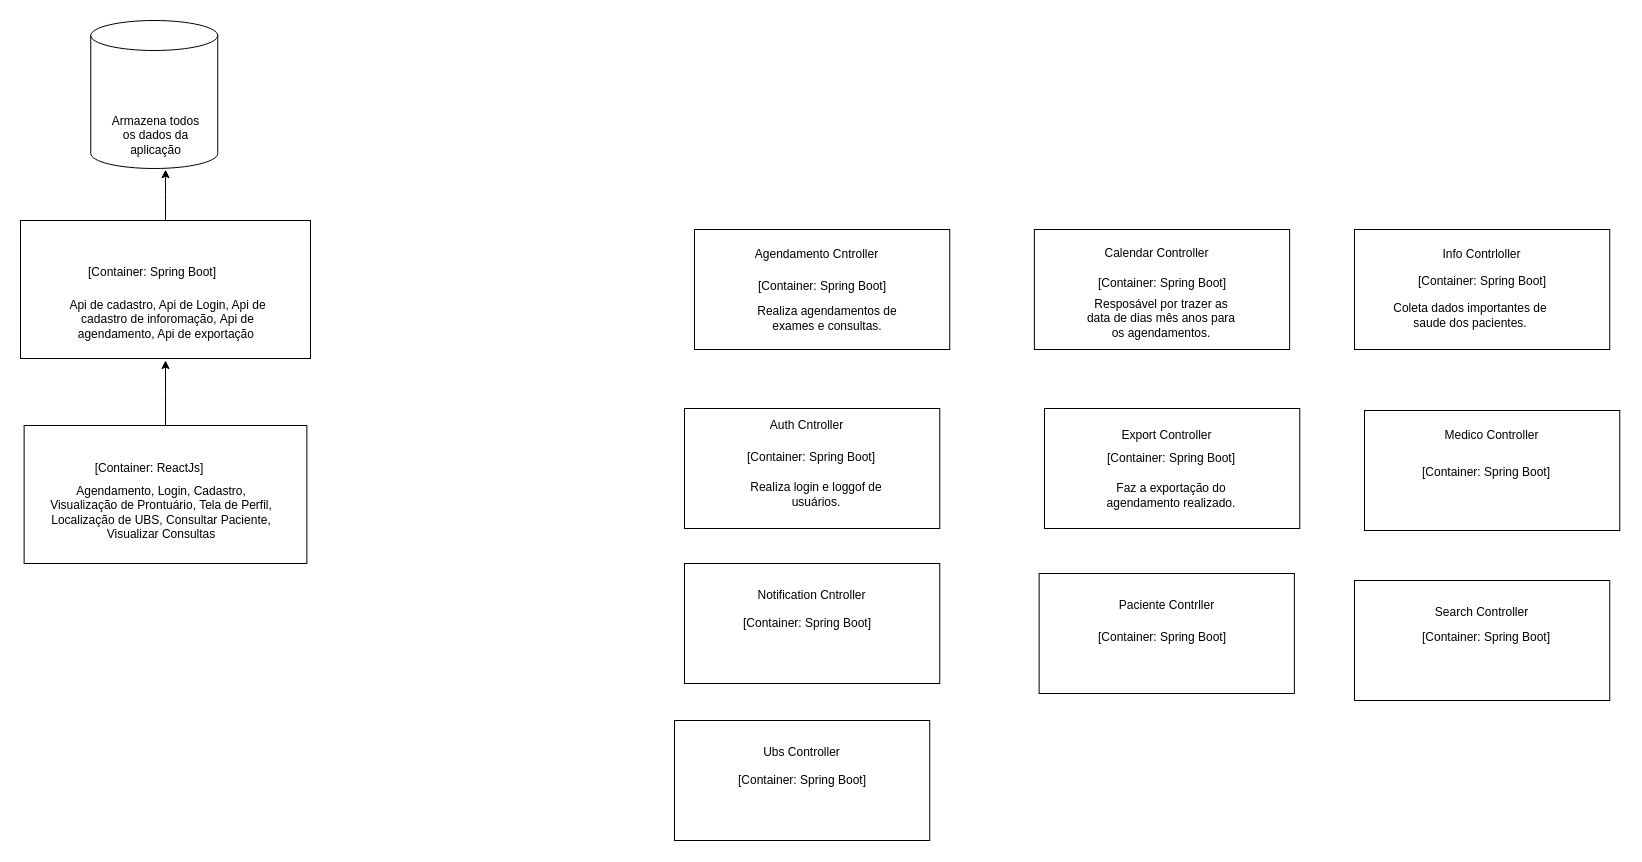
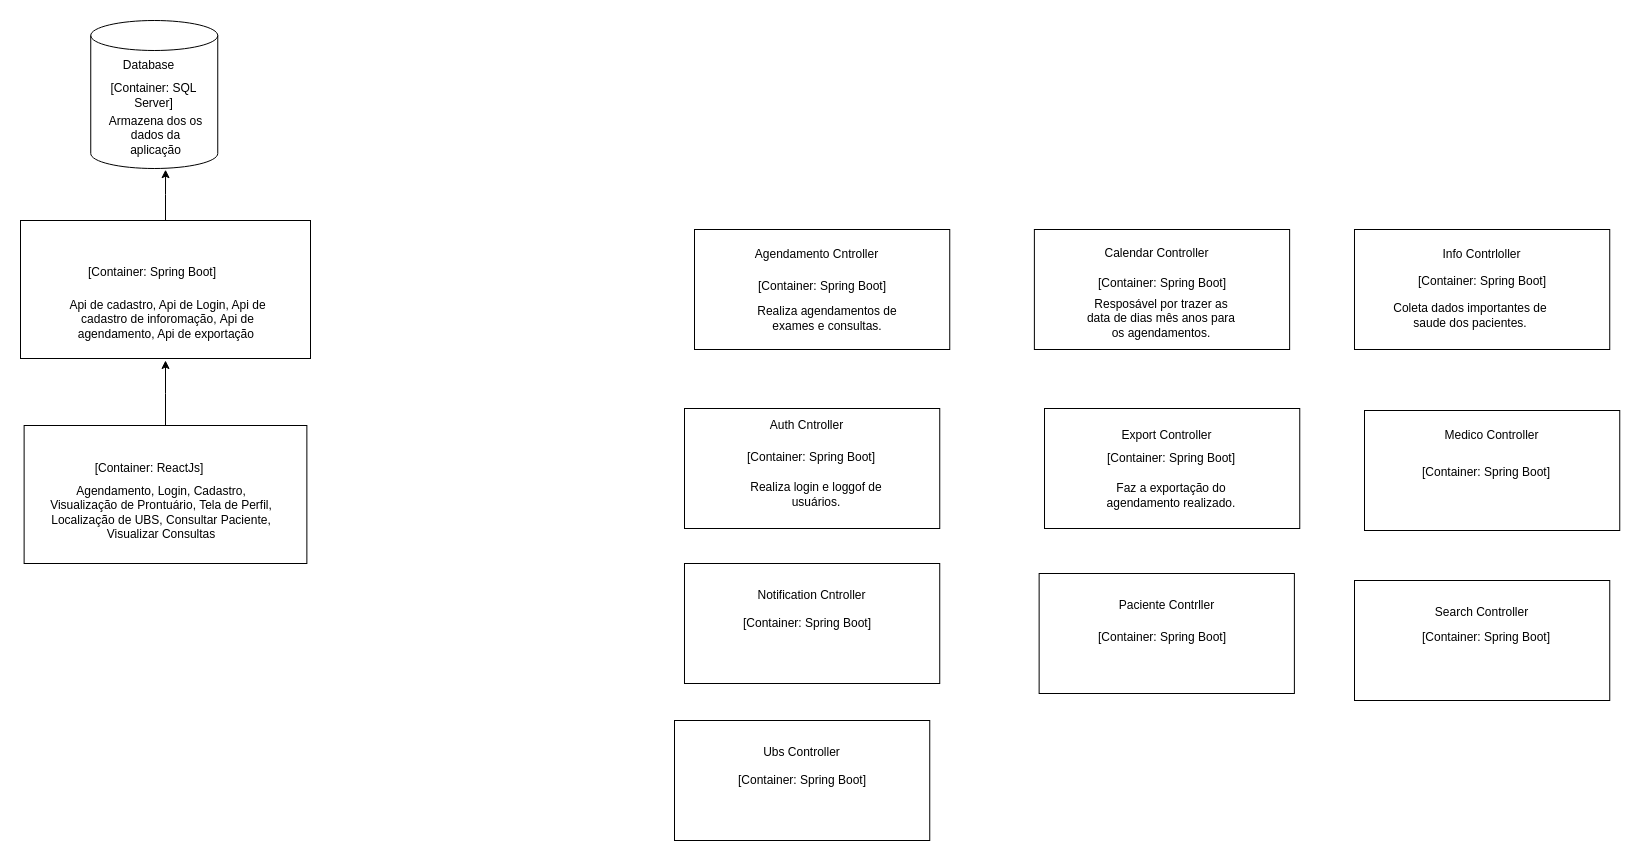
node "Database": added
node "[Container: SQL Server]": added
node "Armazena todos os dados da aplicação": label "Armazena todos os dados da aplicação" -> "Armazena dos os dados da aplicação"
